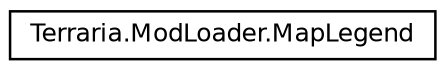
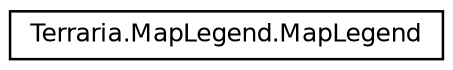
node "Terraria.ModLoader.MapLegend": label "Terraria.ModLoader.MapLegend" -> "Terraria.MapLegend.MapLegend"
